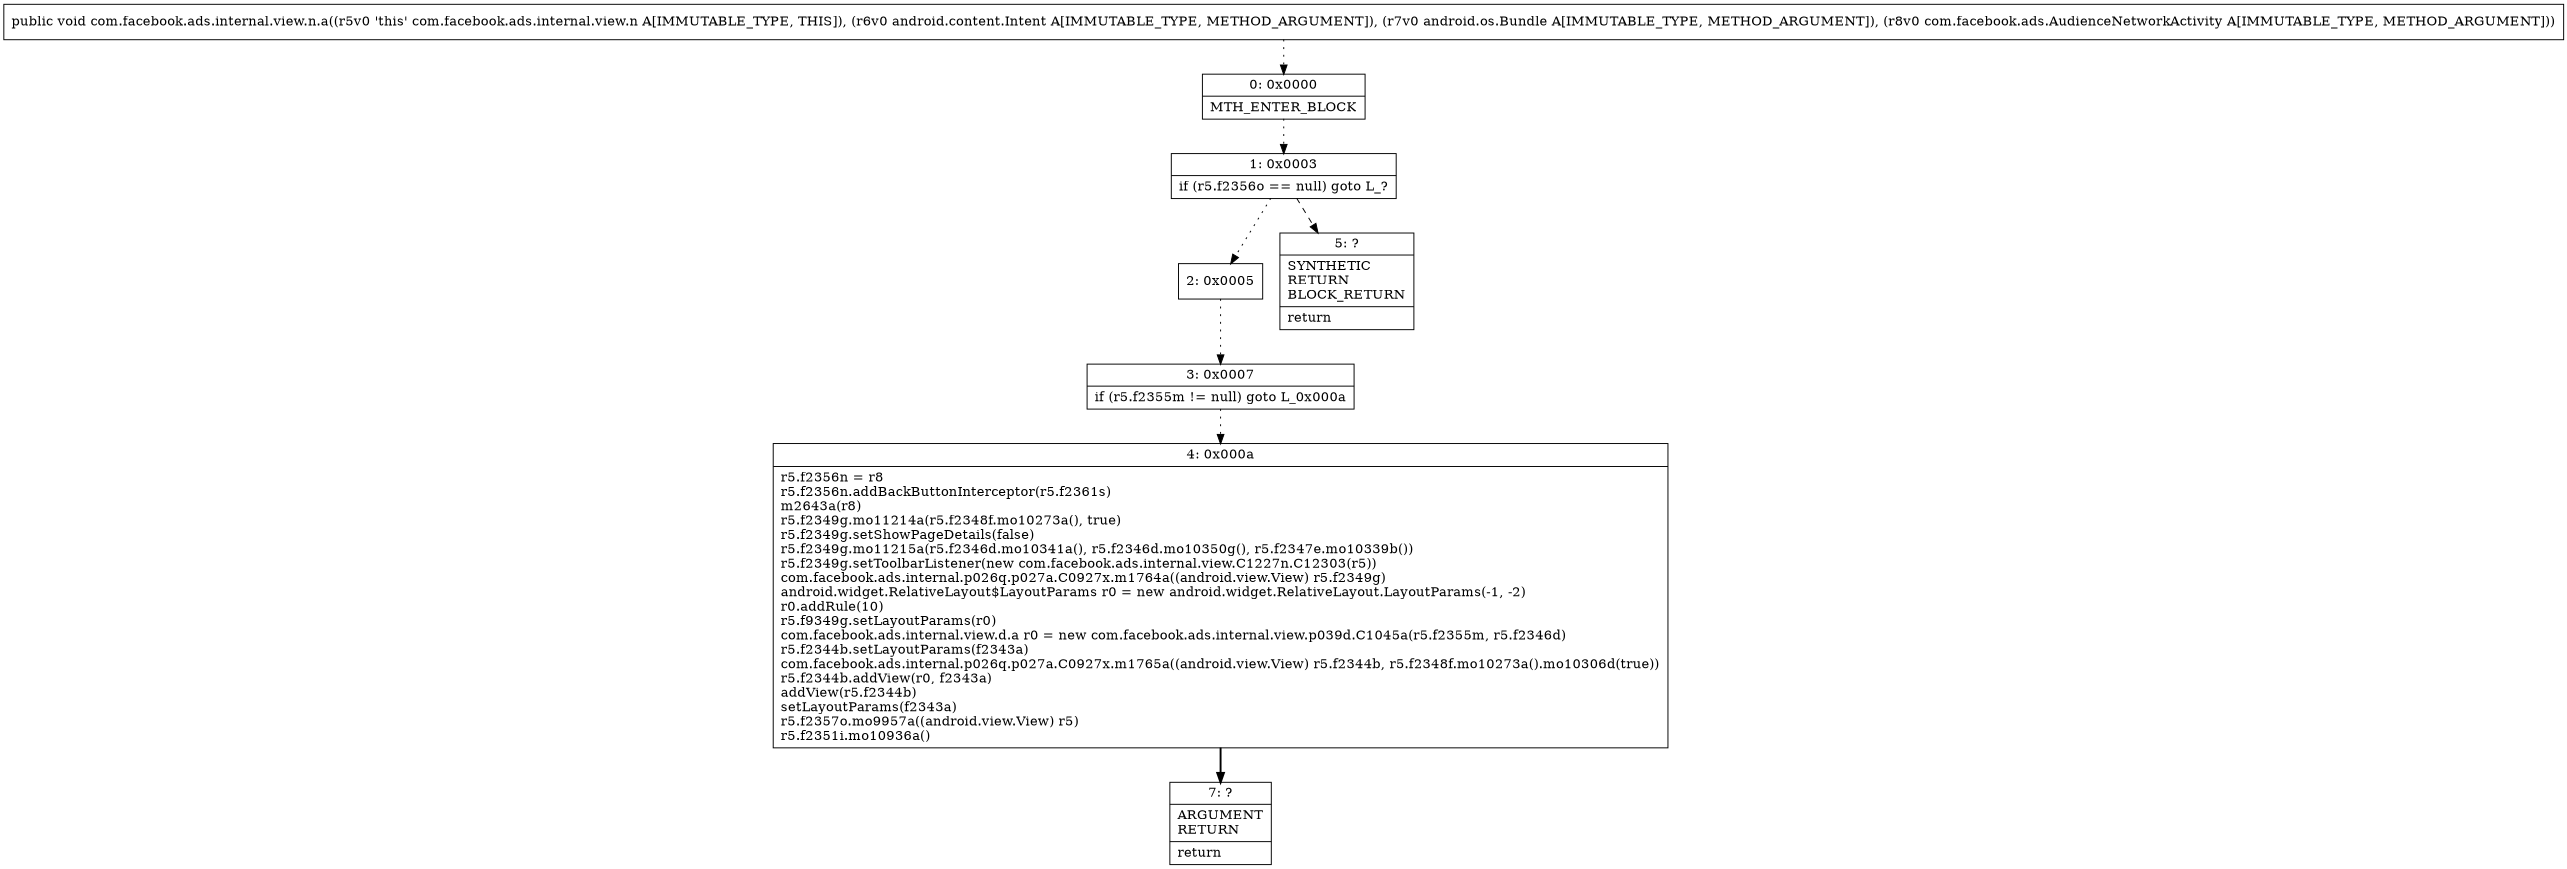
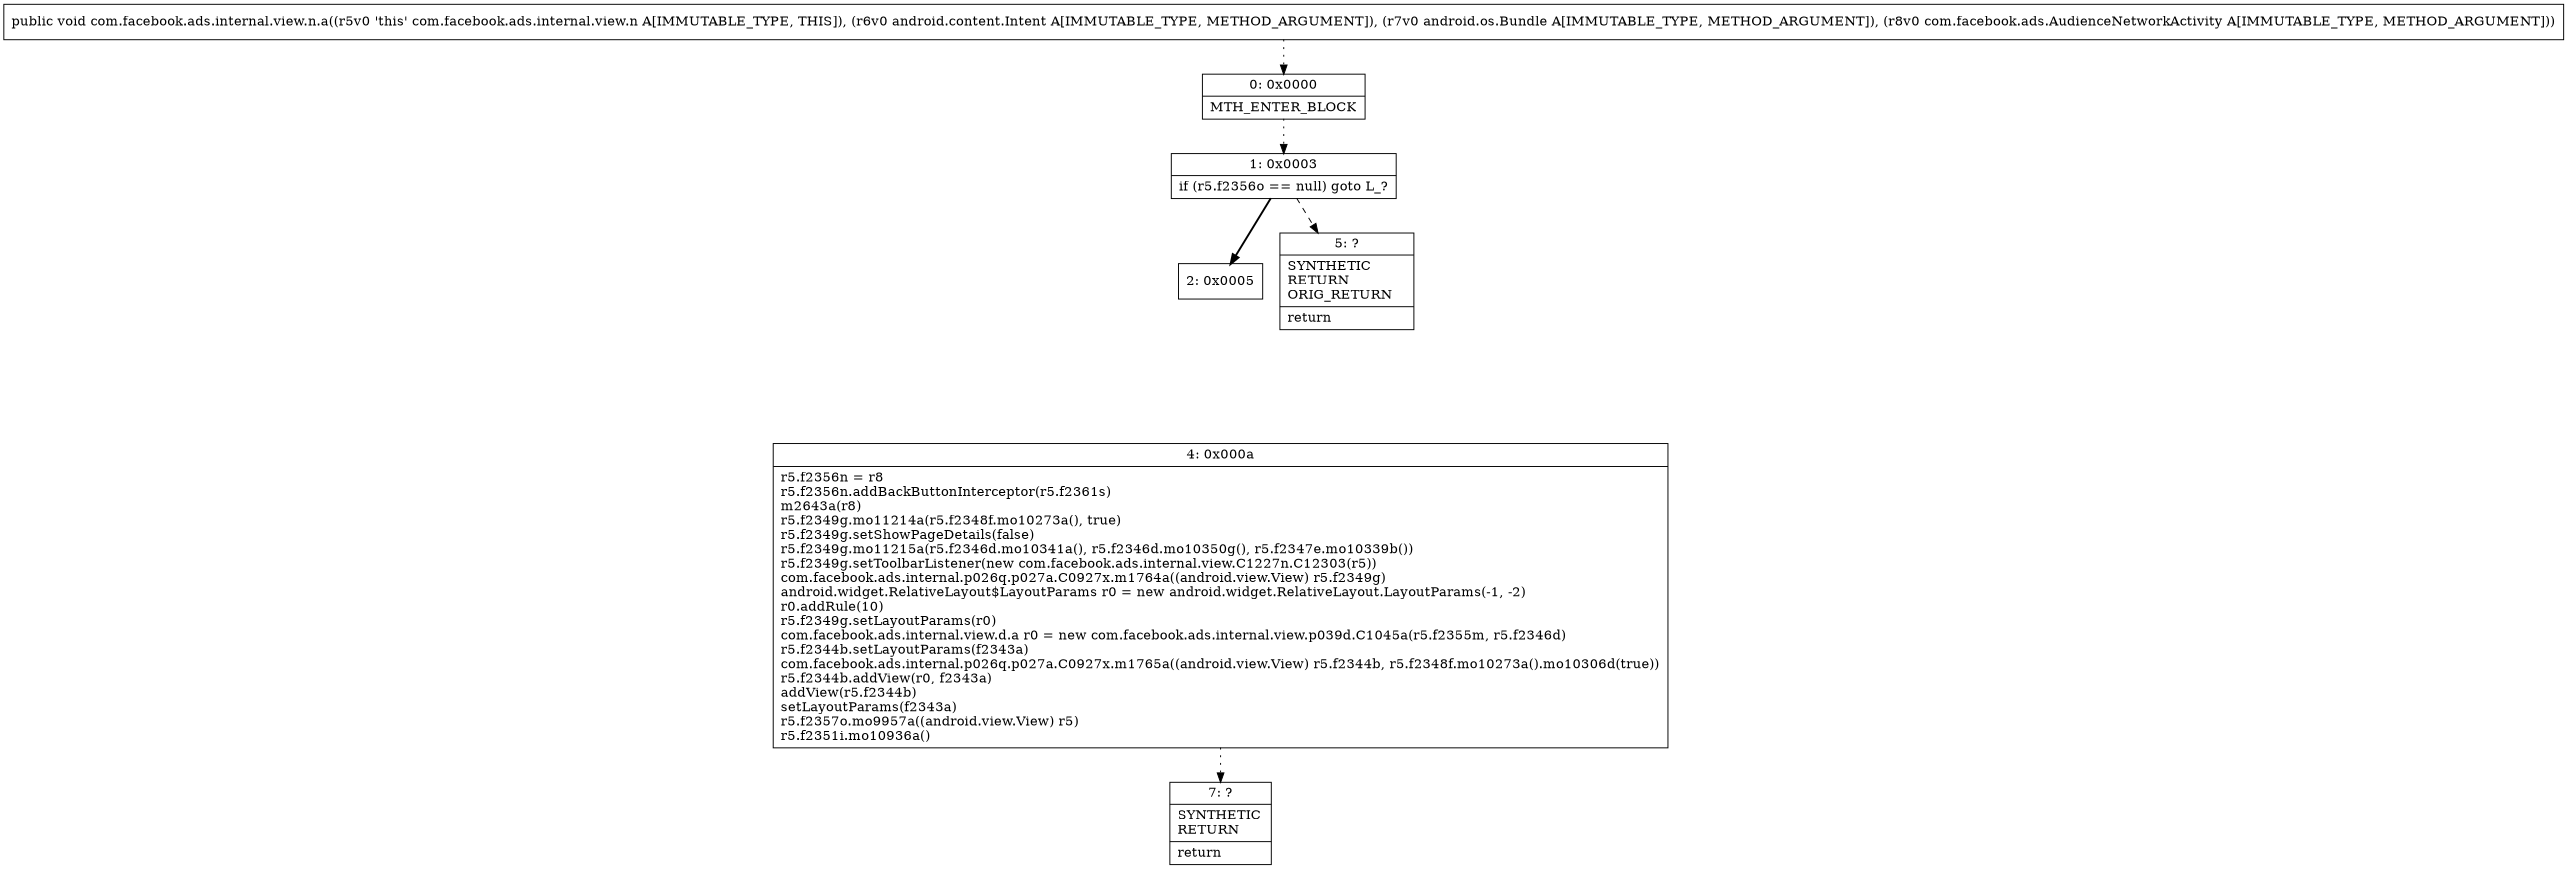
edge "1: 0x0003" -> "2: 0x0005": style dotted -> bold
node "5: ?": text "BLOCK_RETURN" -> "ORIG_RETURN"
node "3: 0x0007": removed
node "4: 0x000a": text "r5.f9349g.setLayoutParams(r0)" -> "r5.f2349g.setLayoutParams(r0)"
edge "4: 0x000a" -> "7: ?": style bold -> dotted
node "7: ?": text "ARGUMENT" -> "SYNTHETIC"
